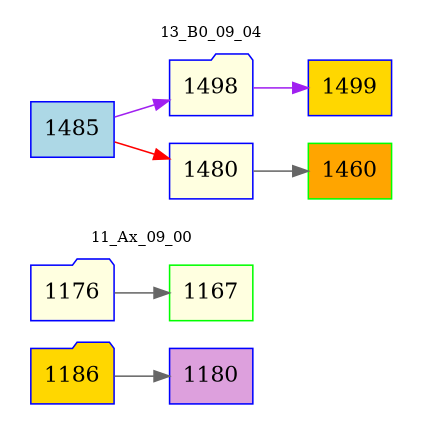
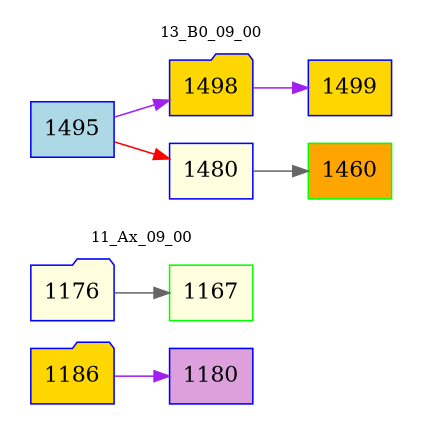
cluster "13_B0_09_04": label "13_B0_09_04" -> "13_B0_09_00"
node "1498": fillcolor lightyellow -> gold
node "1485": label "1485" -> "1495"
edge "1186" -> "1180": color gray40 -> purple
